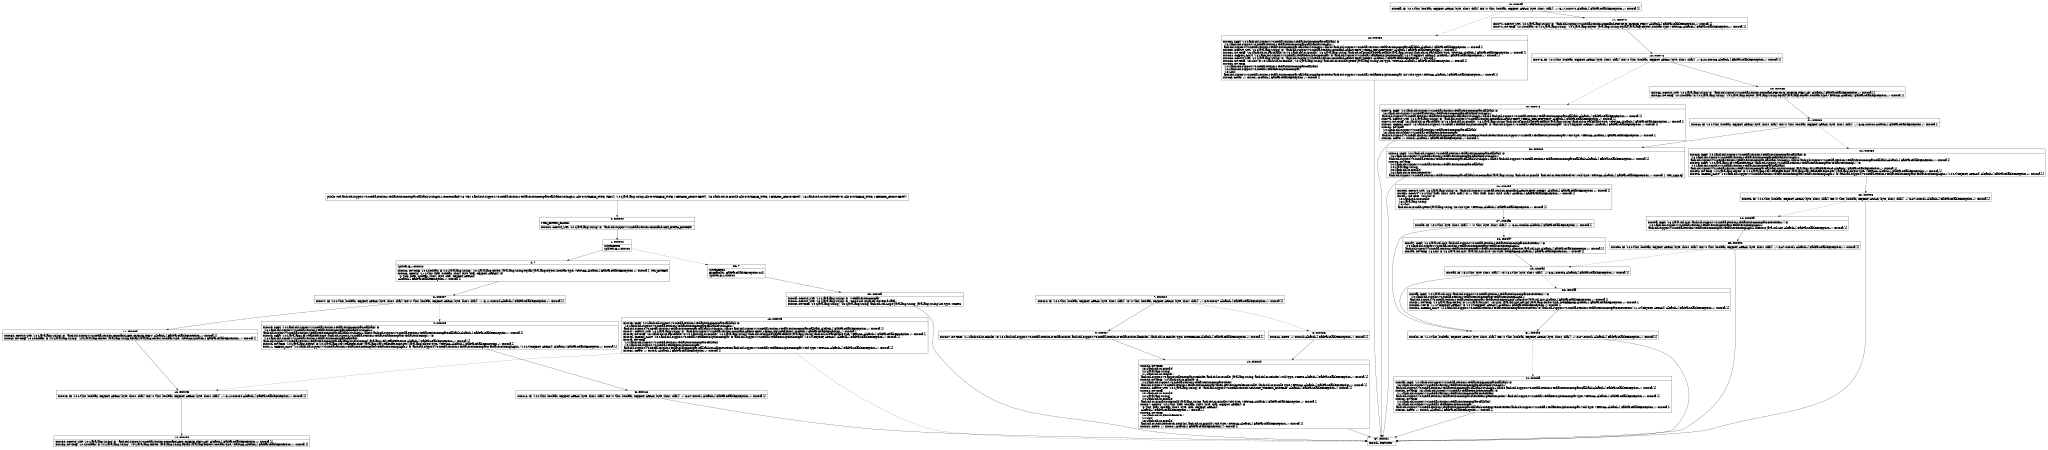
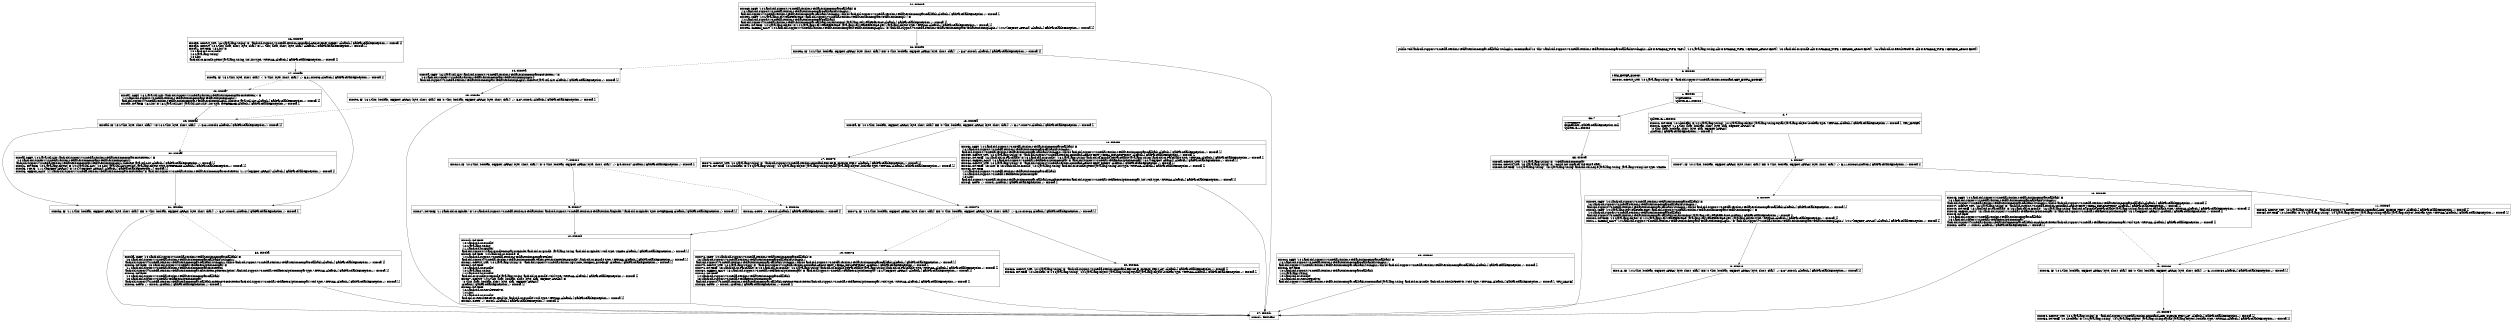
node "21: 0x008c": removed
edge "1: 0x0002" -> "36: ?": style dashed -> solid
edge "13: 0x0045" -> "37: 0x00d1": style dashed -> solid
